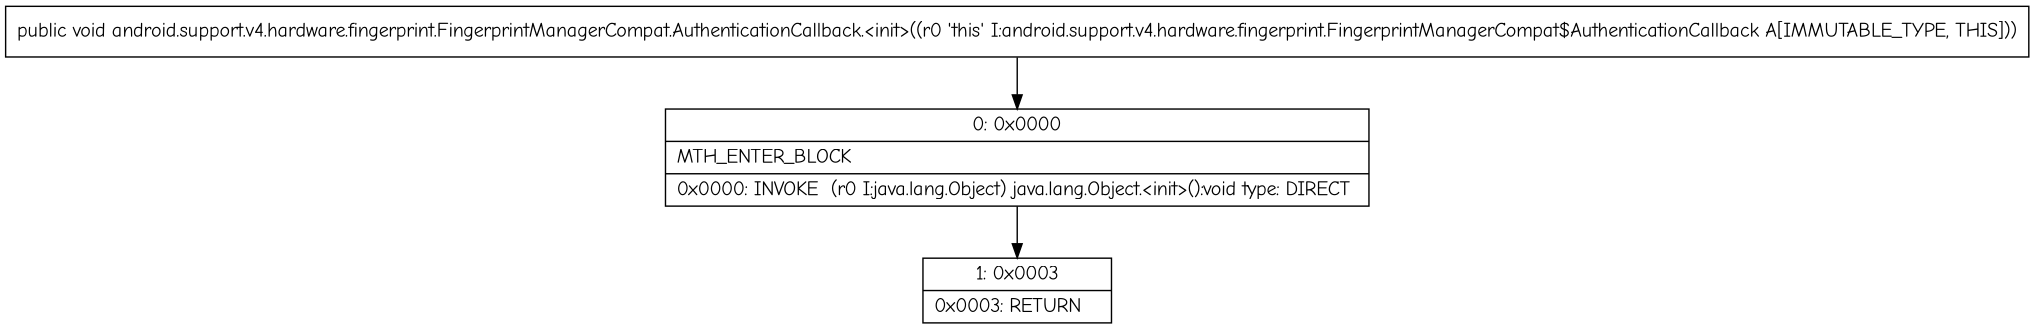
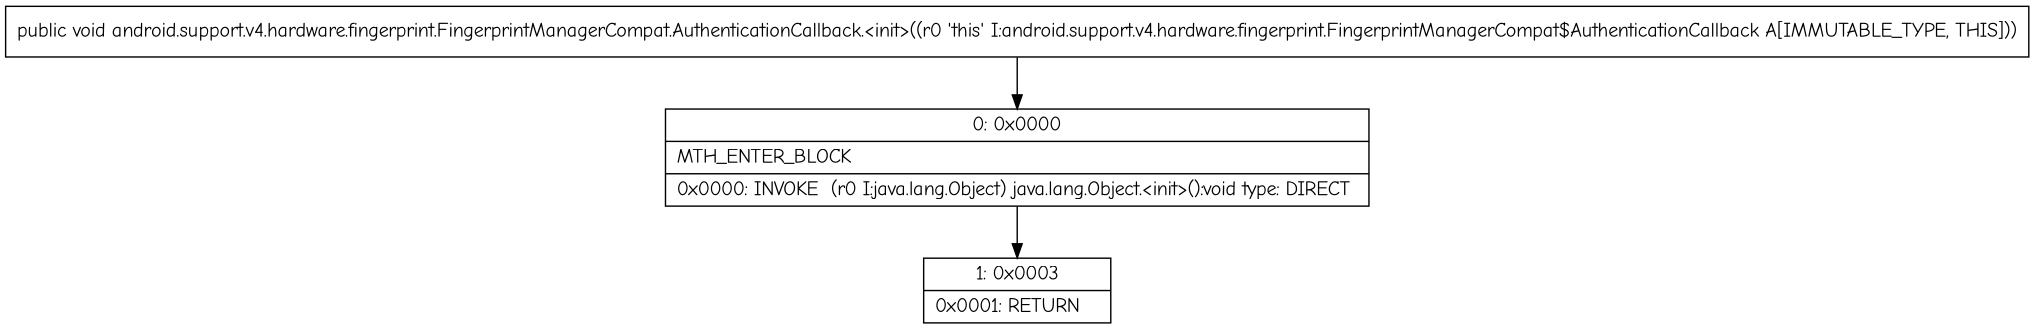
node "1: 0x0003": text "0x0003: RETURN" -> "0x0001: RETURN"
